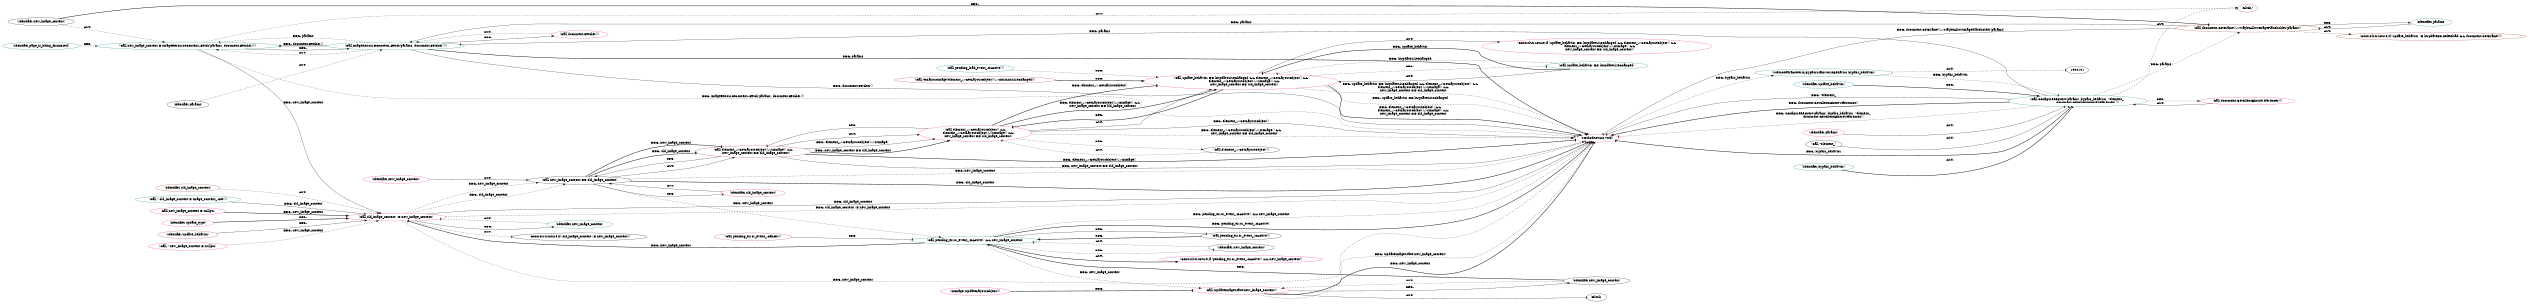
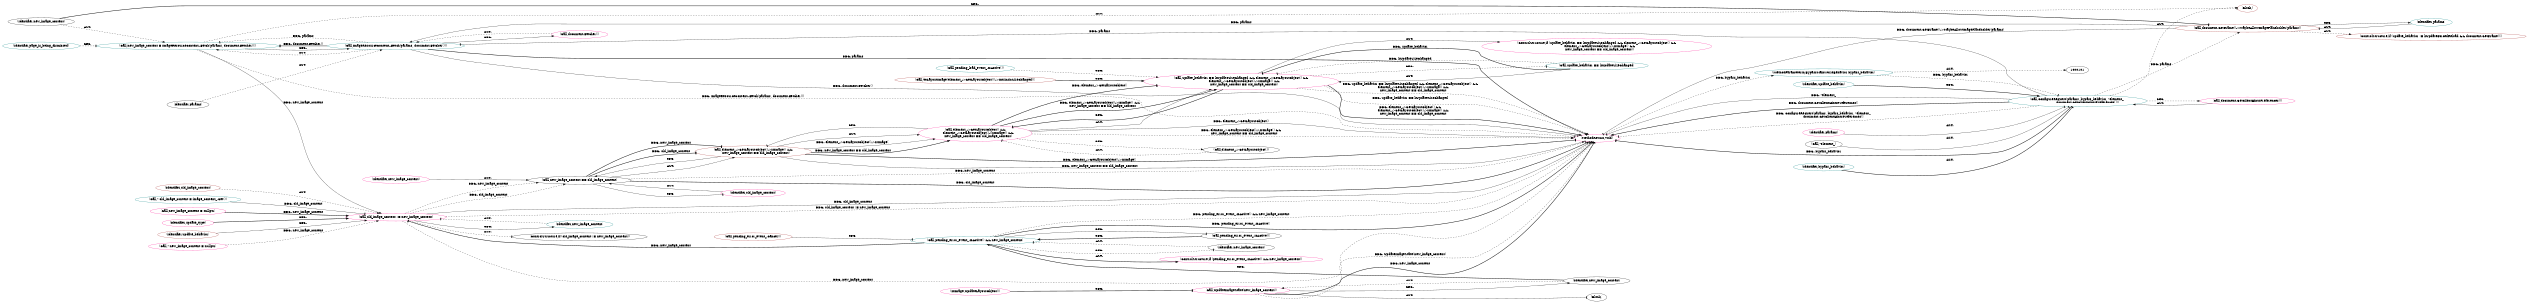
edge "(MethodParameterIn,BypassMainWorldBehavior bypass_behavior)" -> "1000101": arrowhead tee -> normal
edge "(Call,new_image_content == old_image_content)" -> "(Call,pending_error_event_.IsActive() && new_image_content)": removed, label "DDG: new_image_content"
edge "(Call,pending_error_event_.IsActive() && new_image_content)" -> "(Call,UpdateImageState(new_image_content))": removed, label "DDG: new_image_content"
edge "(IsImage,UpdateLayoutObject())" -> "(Call,UpdateImageState(new_image_content))": label "DDG: " -> "CFG: "
